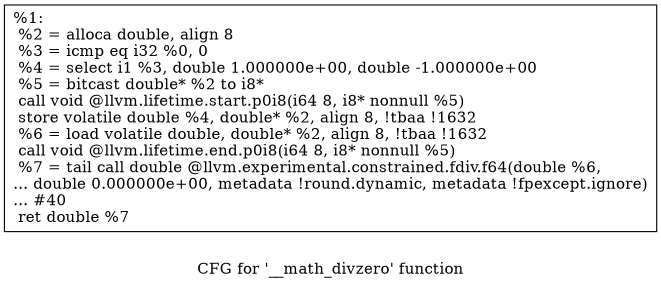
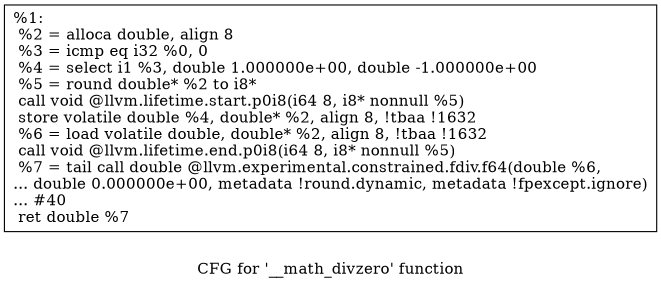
node "%1:": text "%5 = bitcast double* %2 to i8*" -> "%5 = round double* %2 to i8*"
